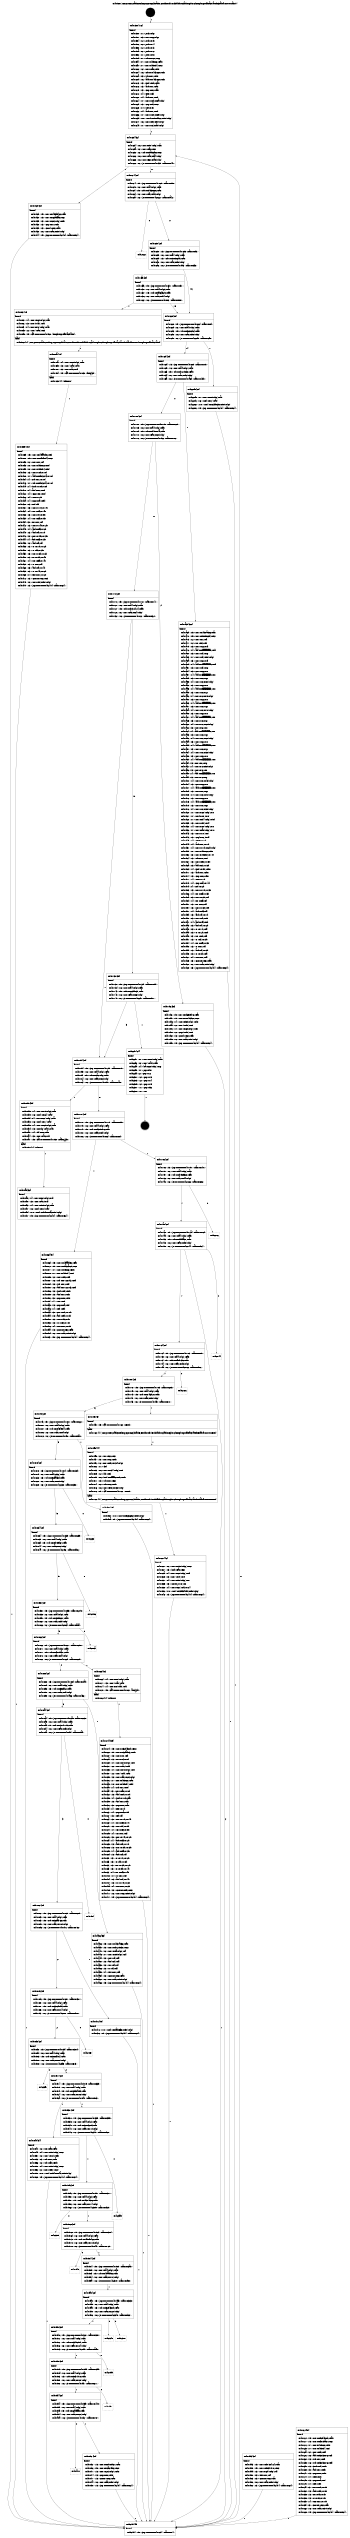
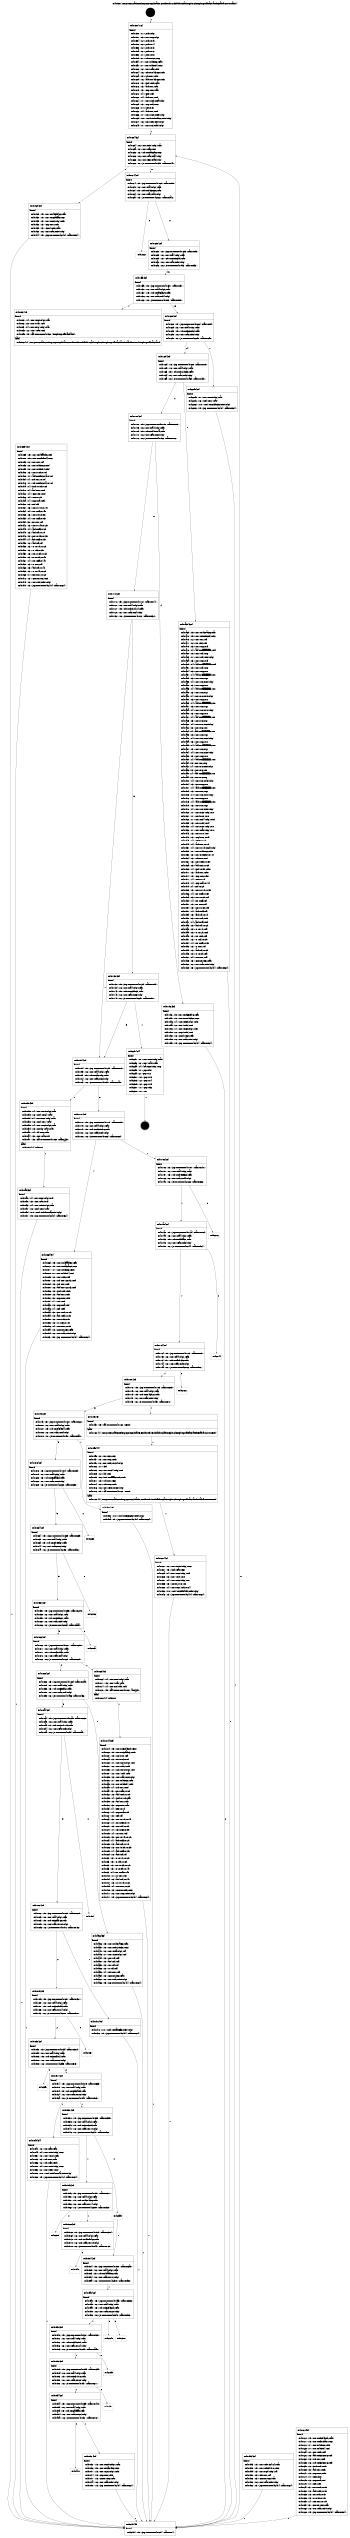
edge "0x401690 [28]" -> "0x4016c8 [28]": now "0x401690 [28]" -> "0x4016ac [28]"
node "0x401eda [15]": removed
edge "0x4017a8 [28]" -> "0x402404 [5]": now "0x401dac [32]" -> "0x402404 [5]"
edge "0x401968 [28]" -> "0x401984 [28]": now "0x4023ae" -> "0x401984 [28]"
